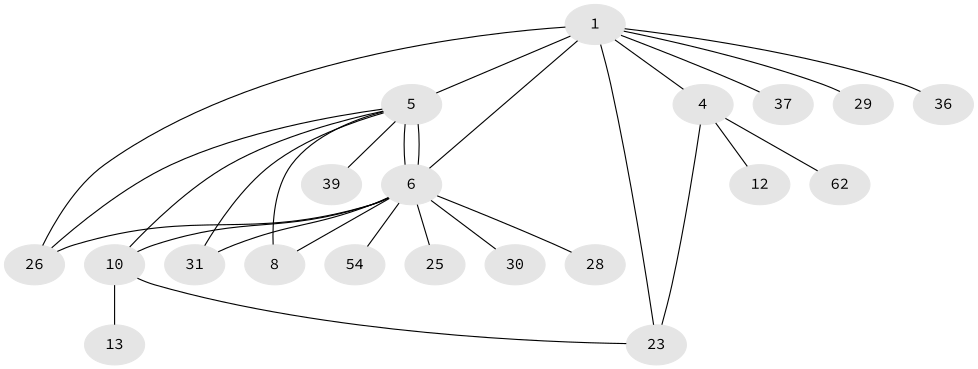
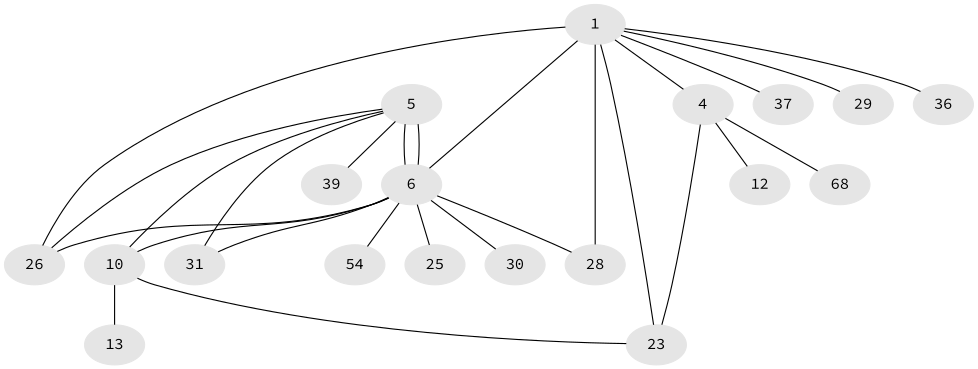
edge "1" -- "5": now "1" -- "28"
node "62": label "62" -> "68"
node "8": removed
